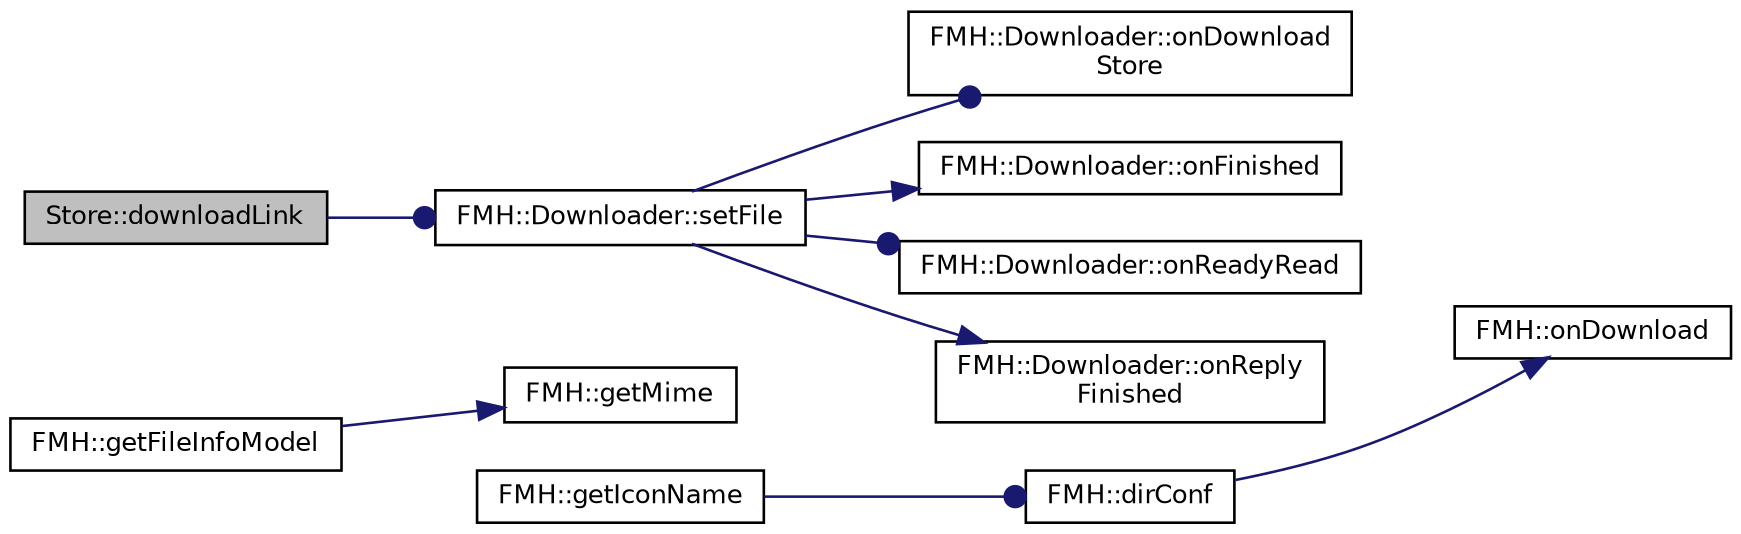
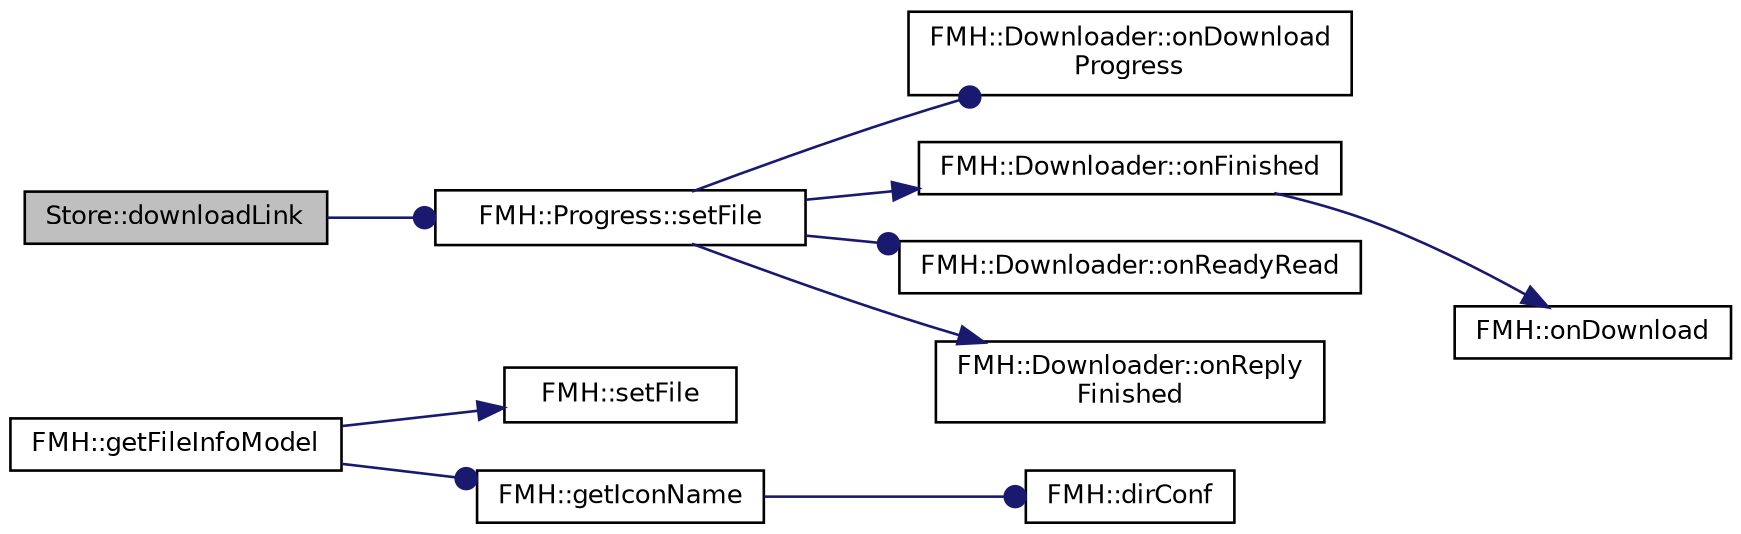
node "FMH::Downloader::onDownload Store": label "FMH::Downloader::onDownload Store" -> "FMH::Downloader::onDownload Progress"
node "FMH::Downloader::setFile": label "FMH::Downloader::setFile" -> "FMH::Progress::setFile"
node "FMH::getMime": label "FMH::getMime" -> "FMH::setFile"
edge "FMH::dirConf" -> "FMH::onDownload": now "FMH::Downloader::onFinished" -> "FMH::onDownload"
edge "FMH::getFileInfoModel" -> "FMH::getIconName": added
